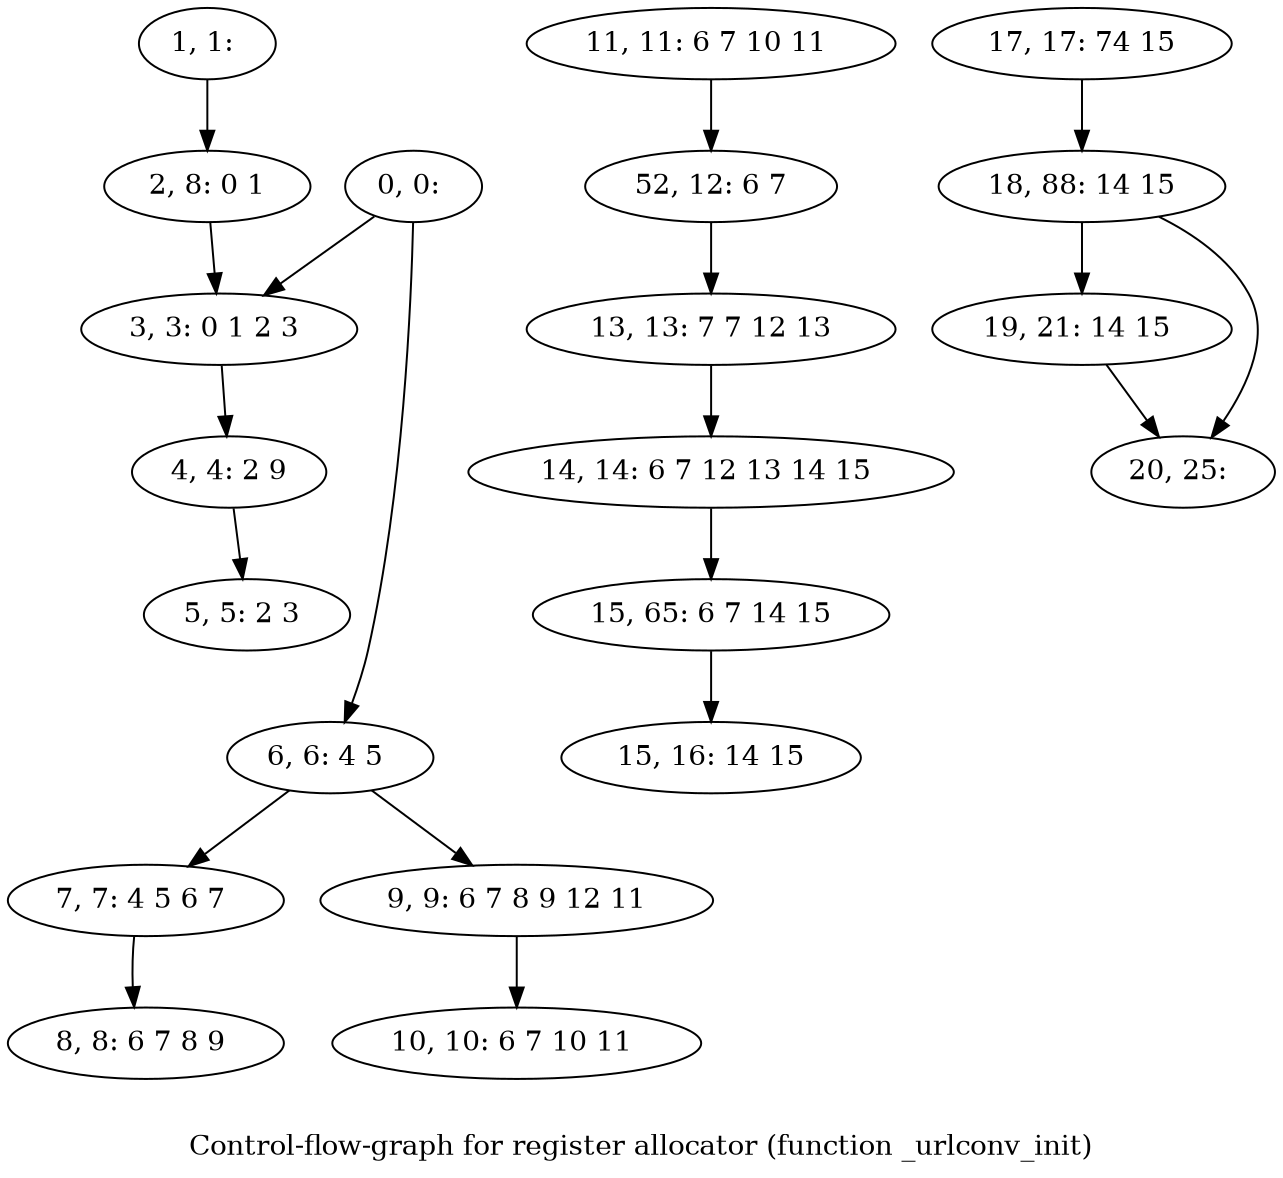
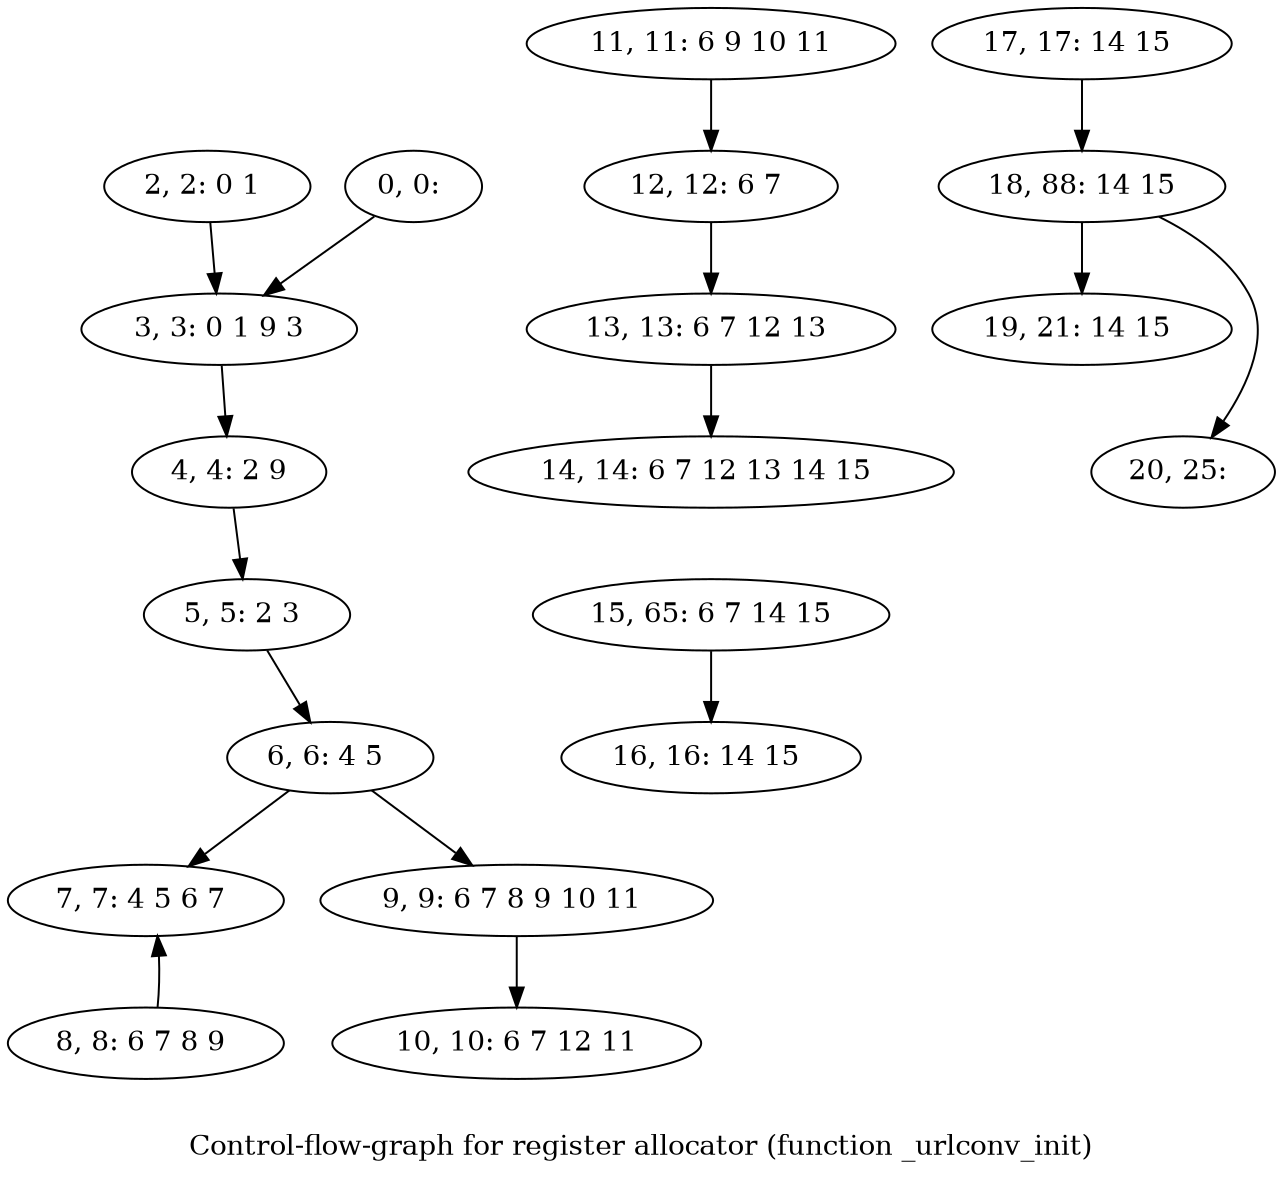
node "1, 1:": removed
node "11, 11: 6 7 10 11": label "11, 11: 6 7 10 11" -> "11, 11: 6 9 10 11"
node "17, 17: 74 15": label "17, 17: 74 15" -> "17, 17: 14 15"
node "2, 8: 0 1": label "2, 8: 0 1" -> "2, 2: 0 1"
node "52, 12: 6 7": label "52, 12: 6 7" -> "12, 12: 6 7"
node "3, 3: 0 1 2 3": label "3, 3: 0 1 2 3" -> "3, 3: 0 1 9 3"
node "13, 13: 7 7 12 13": label "13, 13: 7 7 12 13" -> "13, 13: 6 7 12 13"
edge "19, 21: 14 15" -> "20, 25:": removed
edge "0, 0:" -> "6, 6: 4 5": now "5, 5: 2 3" -> "6, 6: 4 5"
edge "14, 14: 6 7 12 13 14 15" -> "15, 65: 6 7 14 15": removed
node "15, 16: 14 15": label "15, 16: 14 15" -> "16, 16: 14 15"
node "9, 9: 6 7 8 9 12 11": label "9, 9: 6 7 8 9 12 11" -> "9, 9: 6 7 8 9 10 11"
edge "7, 7: 4 5 6 7" -> "8, 8: 6 7 8 9": reversed
node "10, 10: 6 7 10 11": label "10, 10: 6 7 10 11" -> "10, 10: 6 7 12 11"
